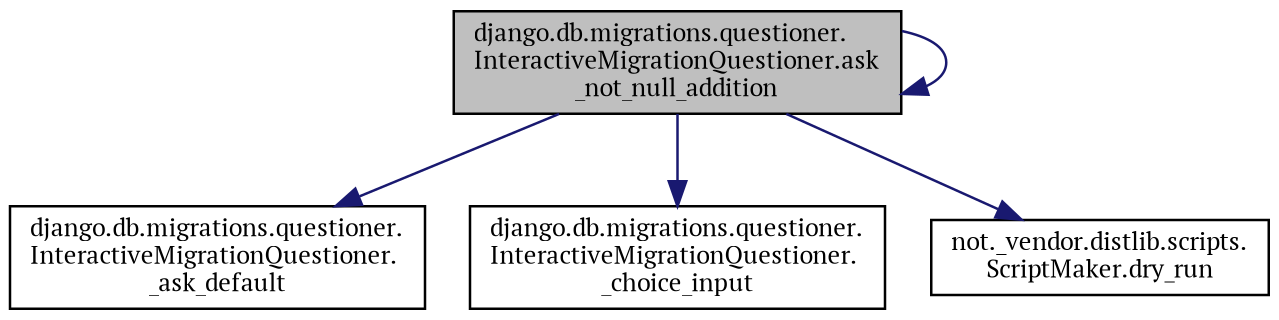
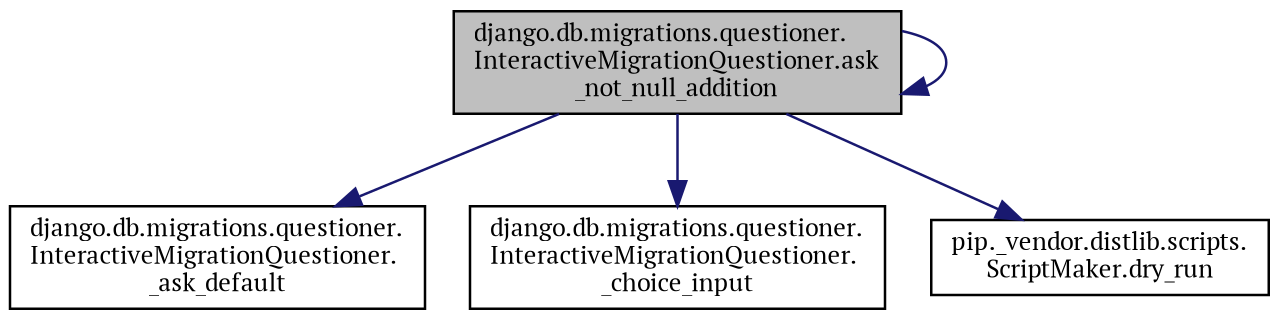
node "not._vendor.distlib.scripts. ScriptMaker.dry_run": label "not._vendor.distlib.scripts. ScriptMaker.dry_run" -> "pip._vendor.distlib.scripts. ScriptMaker.dry_run"
